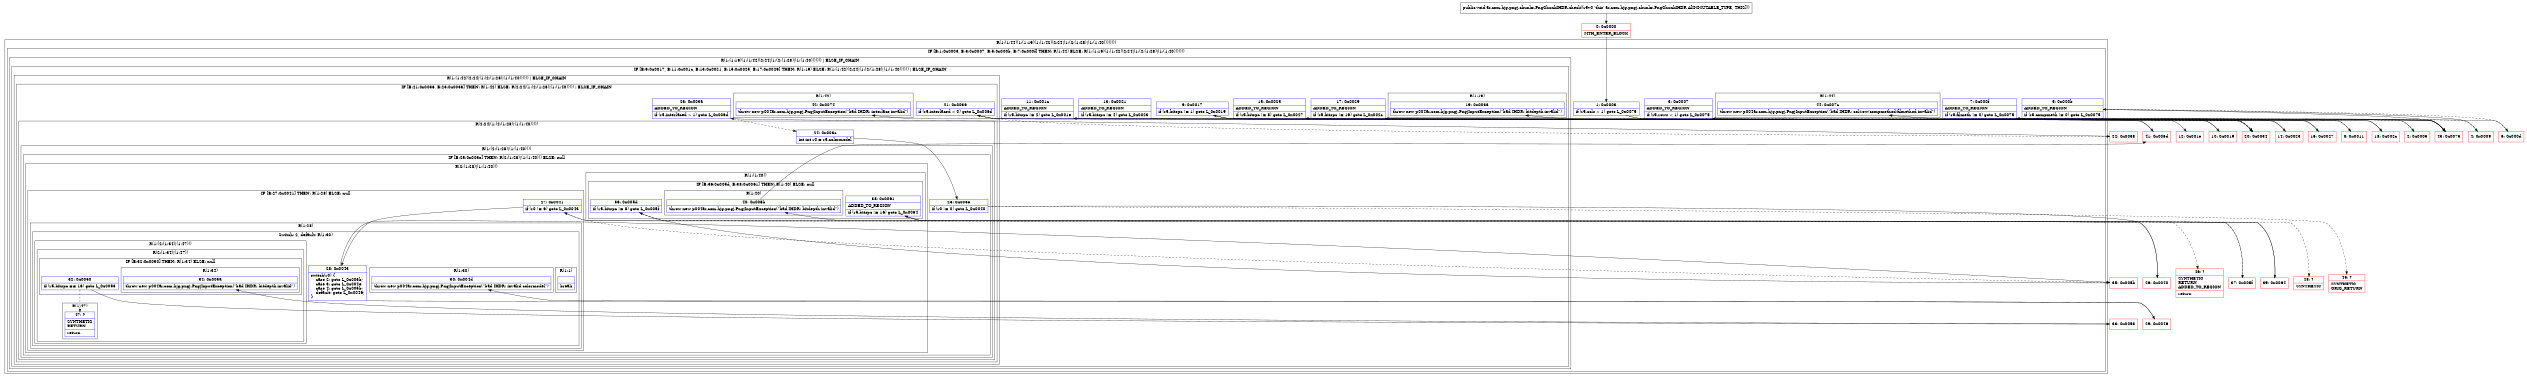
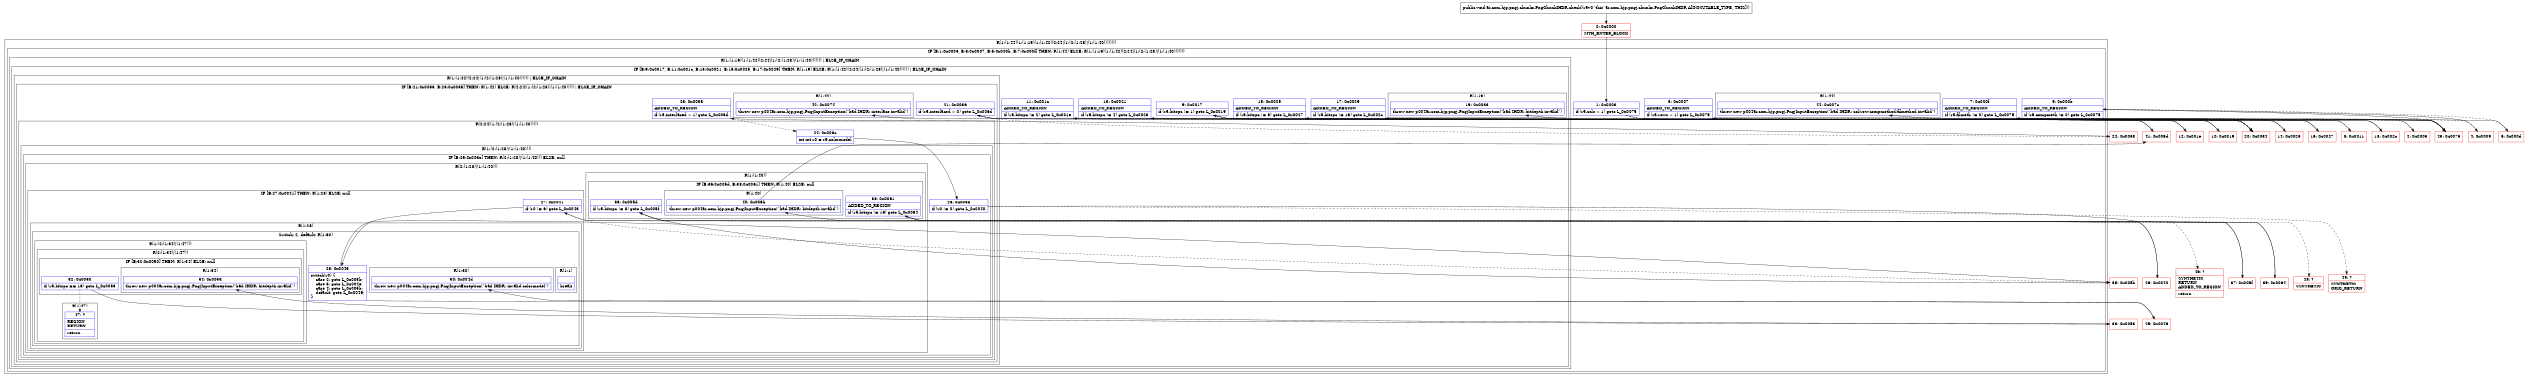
edge "12: 0x001e" -> "13: 0x0021": added
edge "36: 0x005d" -> "37: 0x005f": style dashed -> solid
node "47: ?": text "SYNTHETIC" -> "REGION"
